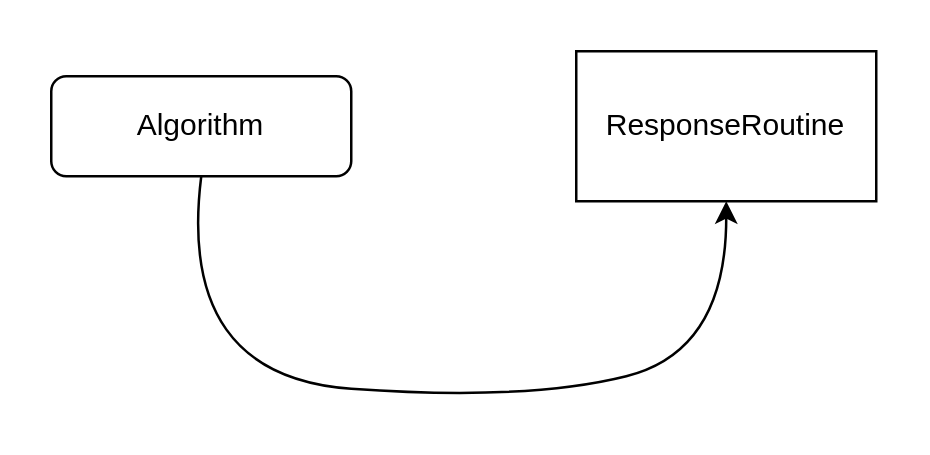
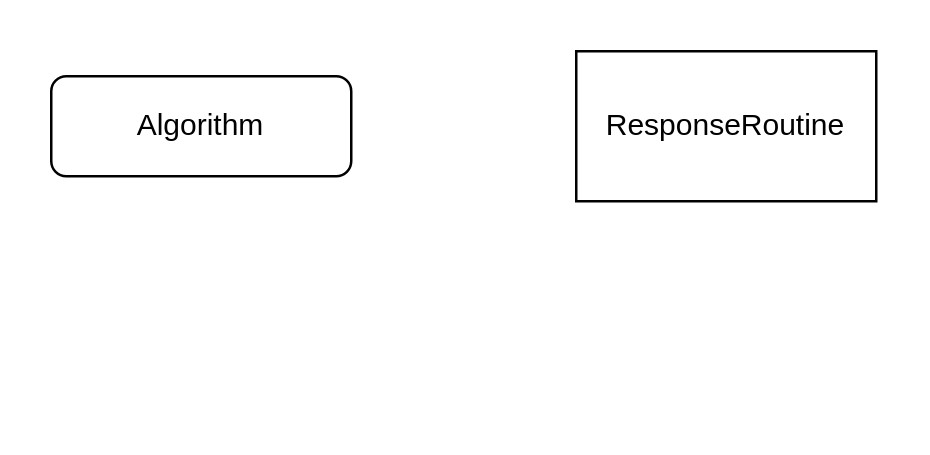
edge "Algorithm" -> "ResponseRoutine": removed
